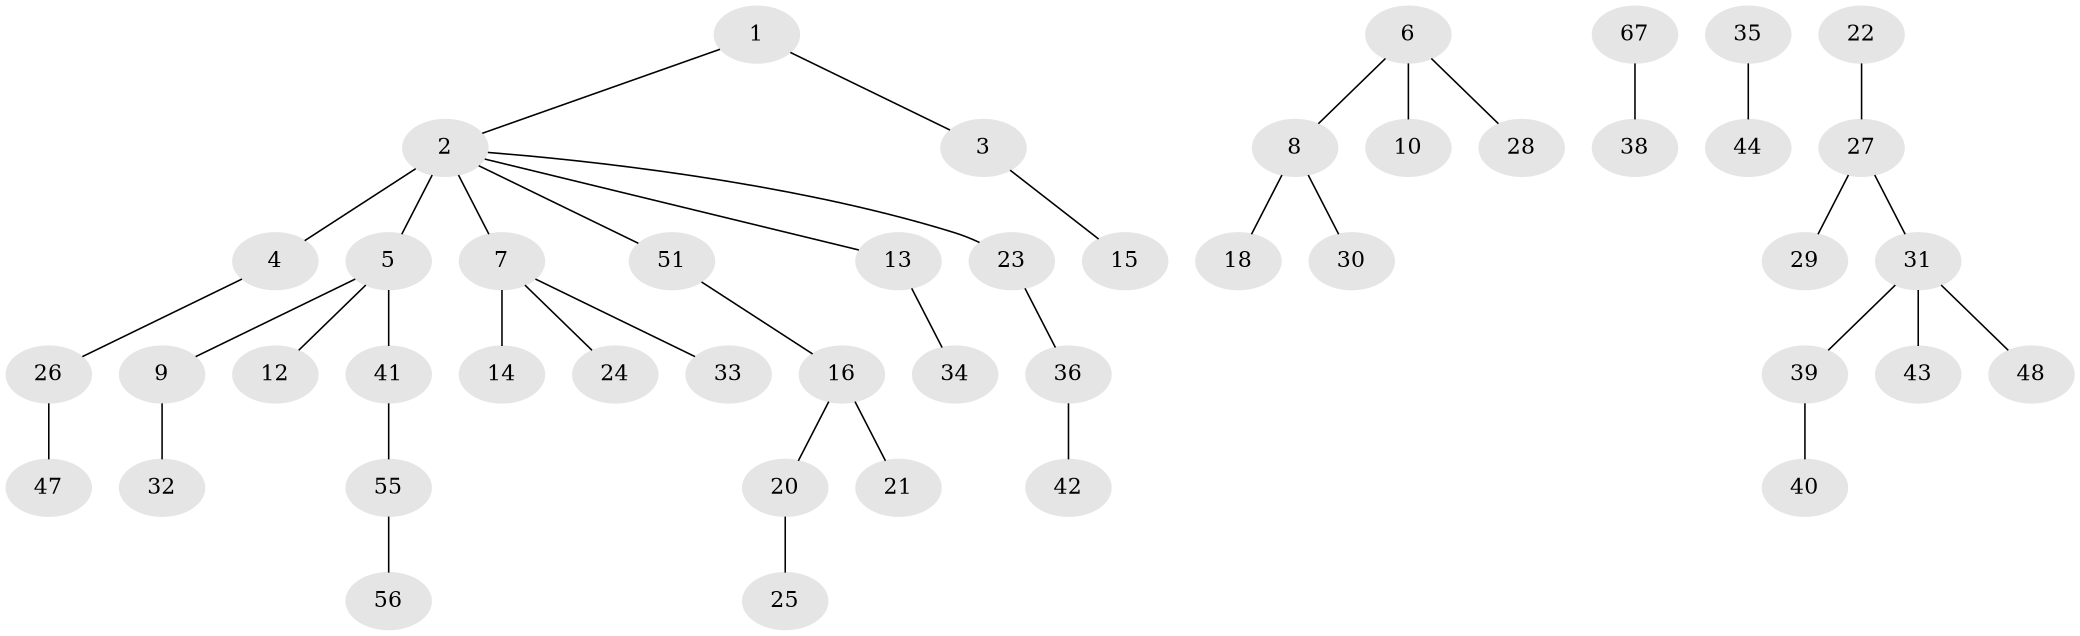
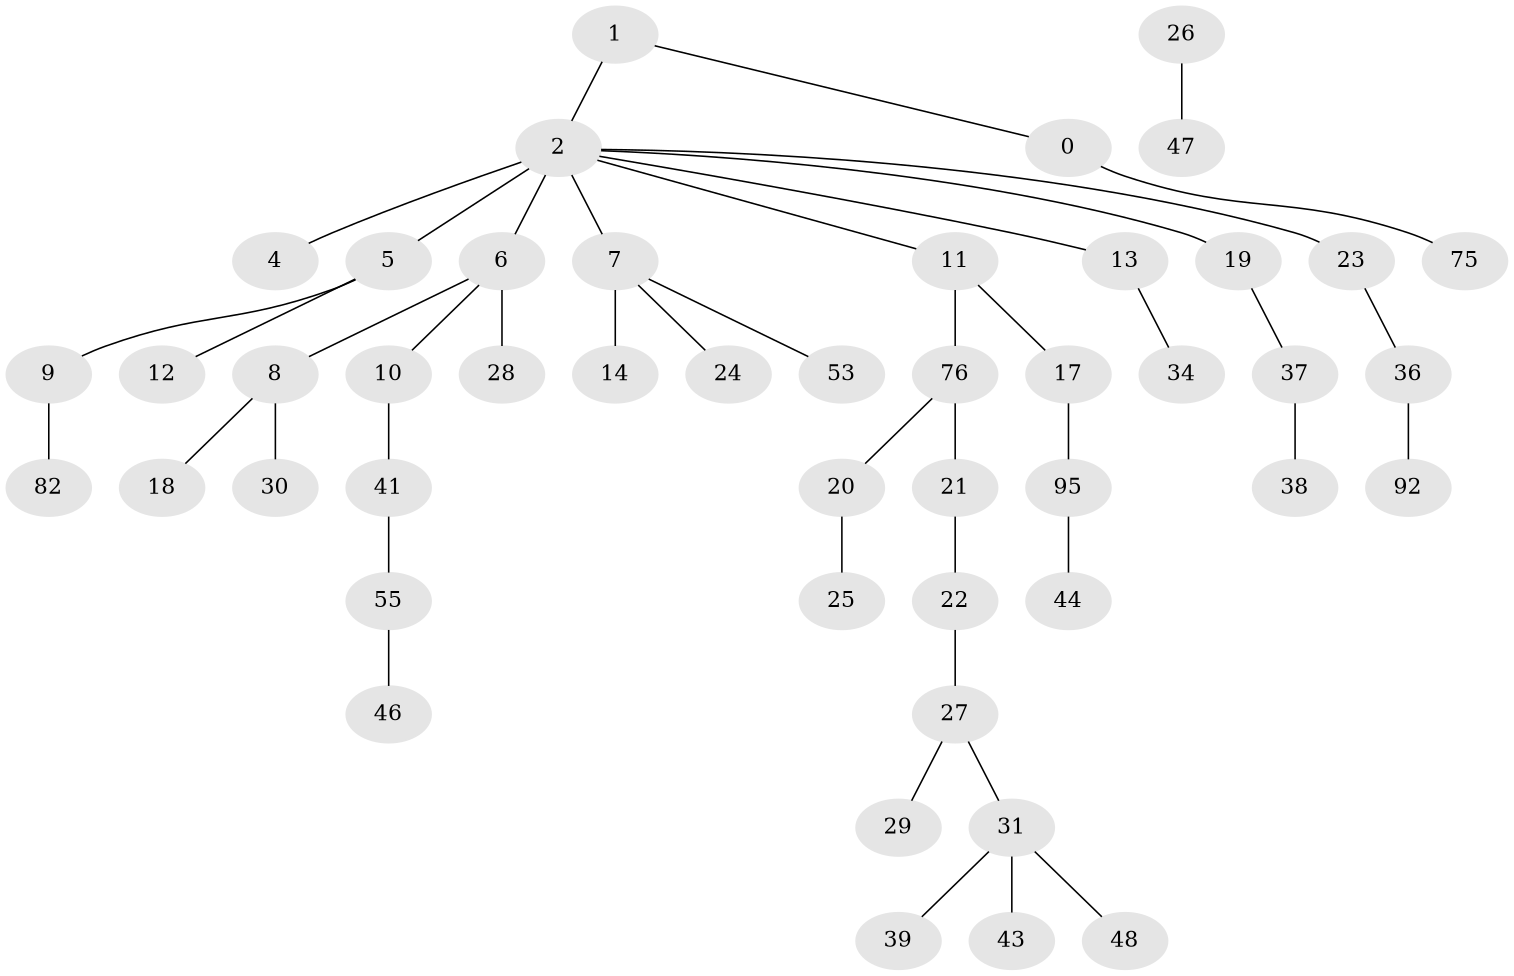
node "67": label "67" -> "37"
node "35": label "35" -> "95"
node "3": label "3" -> "0"
edge "2" -- "6": added
node "51": label "51" -> "11"
node "15": label "15" -> "75"
node "19": added
edge "4" -- "26": removed
edge "5" -- "41": now "10" -- "41"
node "33": label "33" -> "53"
node "16": label "16" -> "76"
node "17": added
node "32": label "32" -> "82"
node "42": label "42" -> "92"
node "40": removed
edge "21" -- "22": added
node "56": label "56" -> "46"
